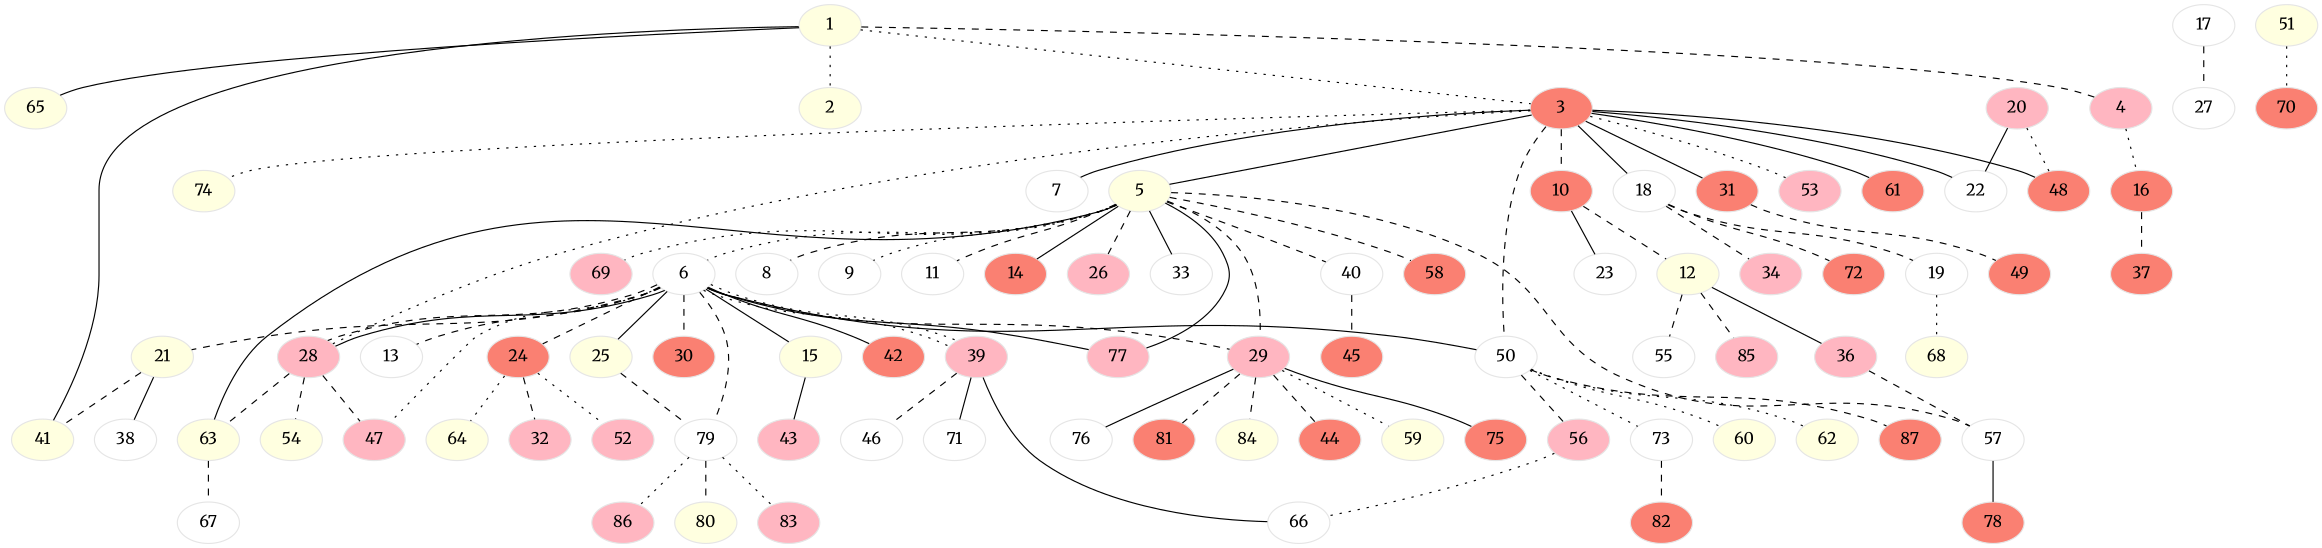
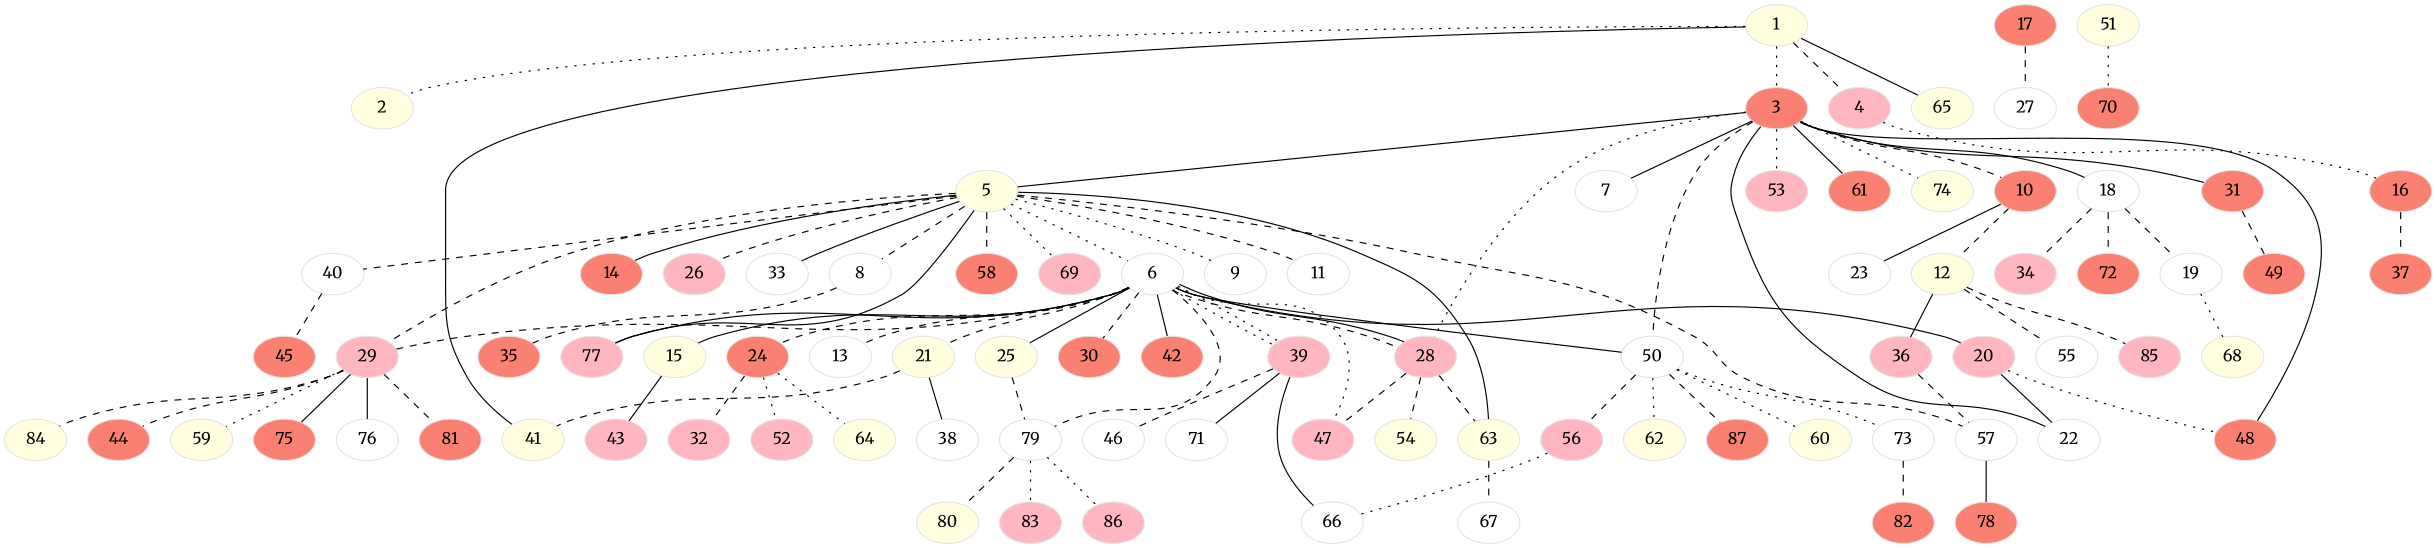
node "17": fillcolor white -> salmon
edge "6" -- "20": added
node "35": added
